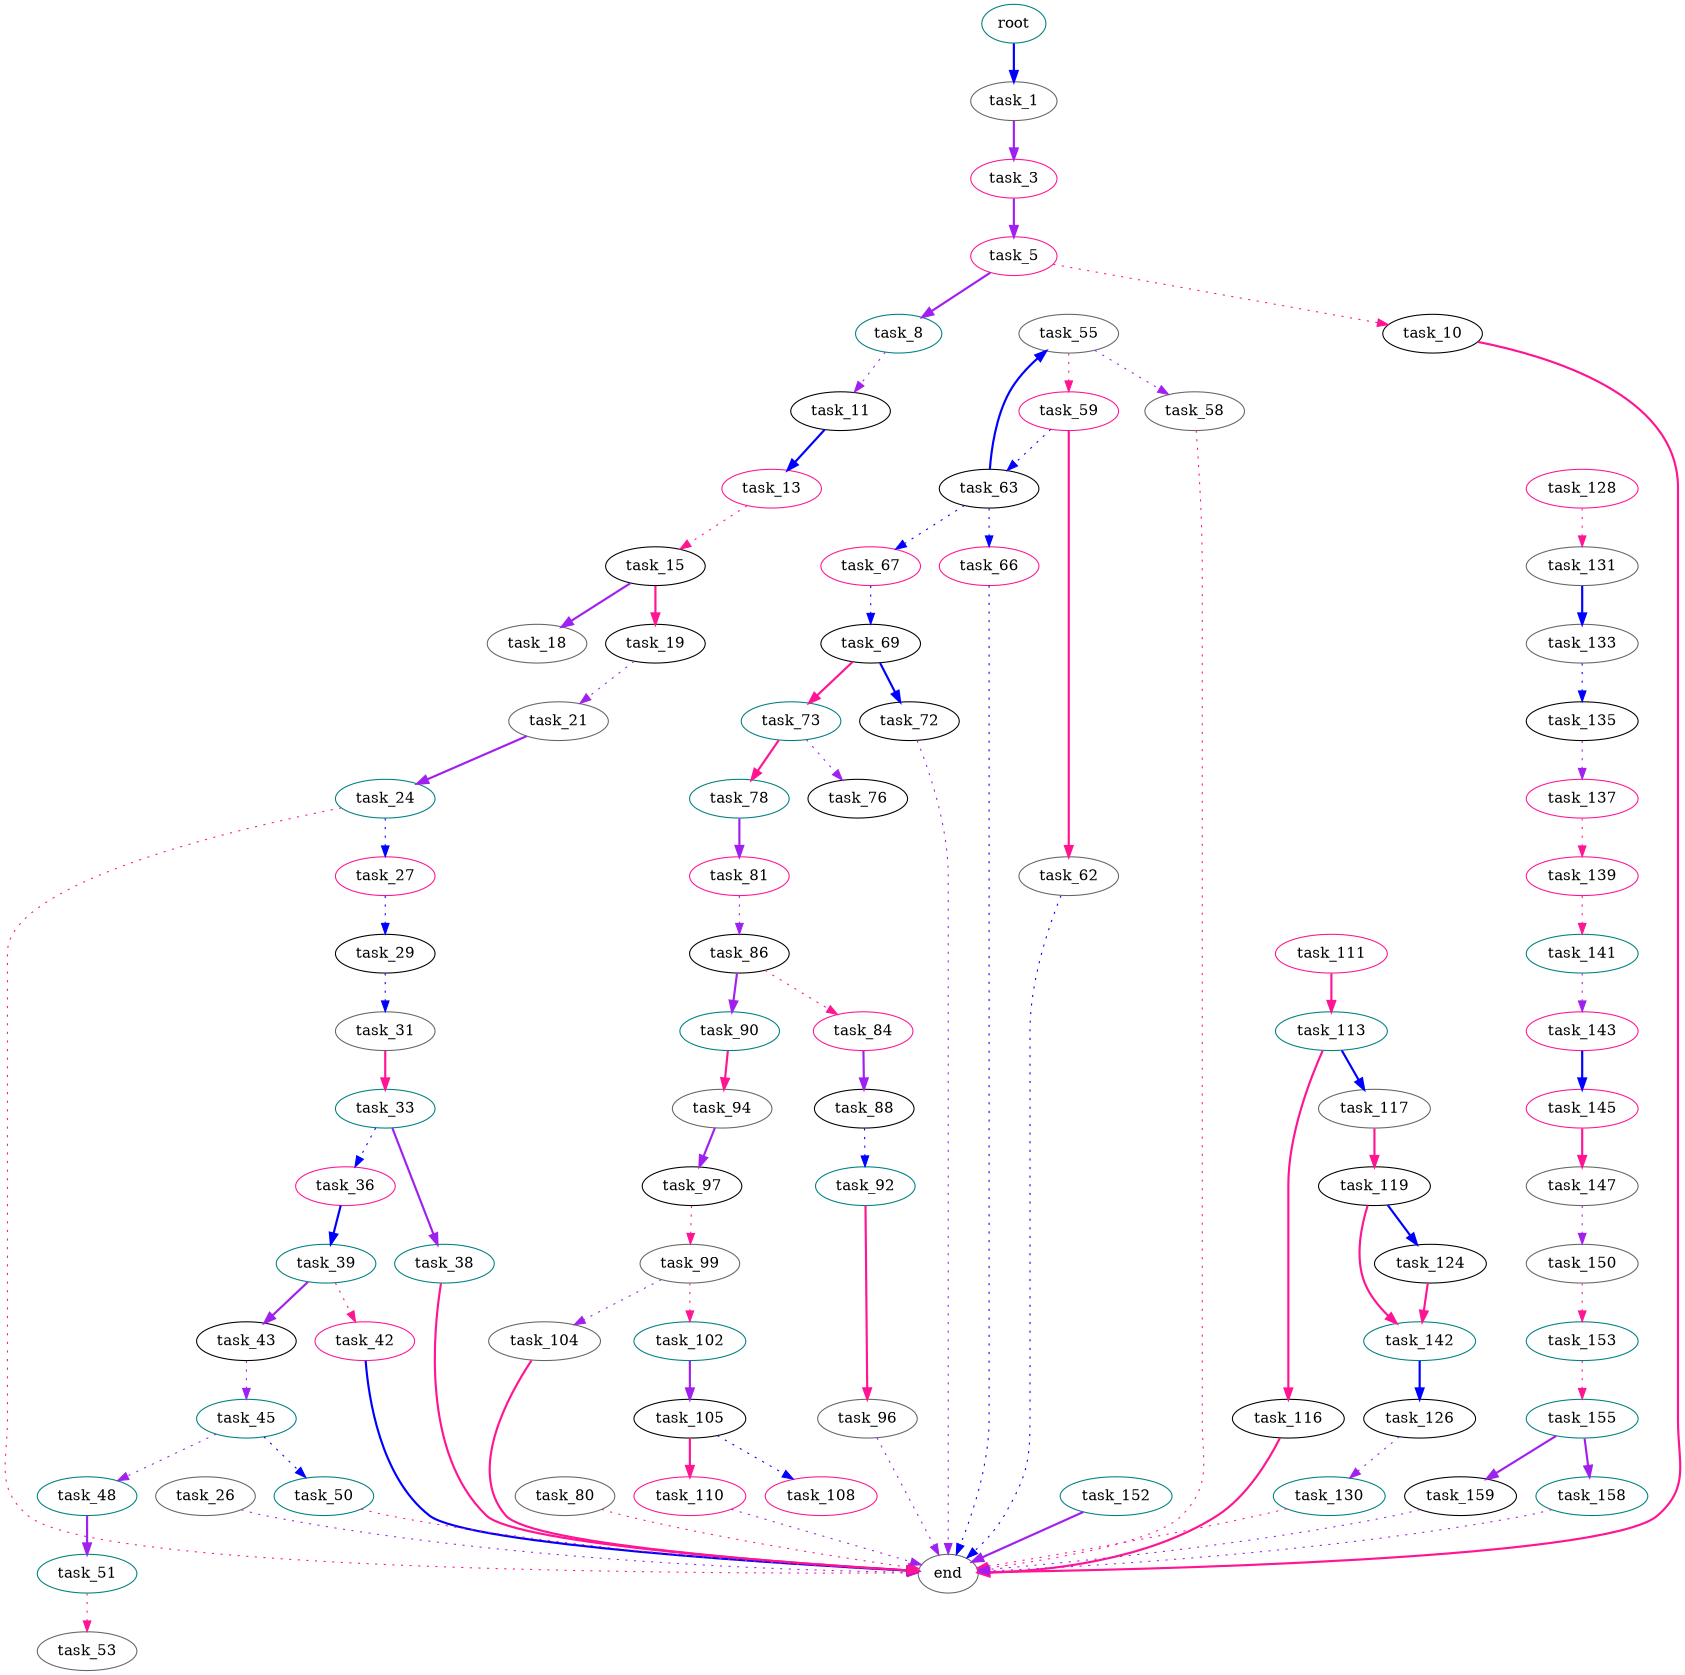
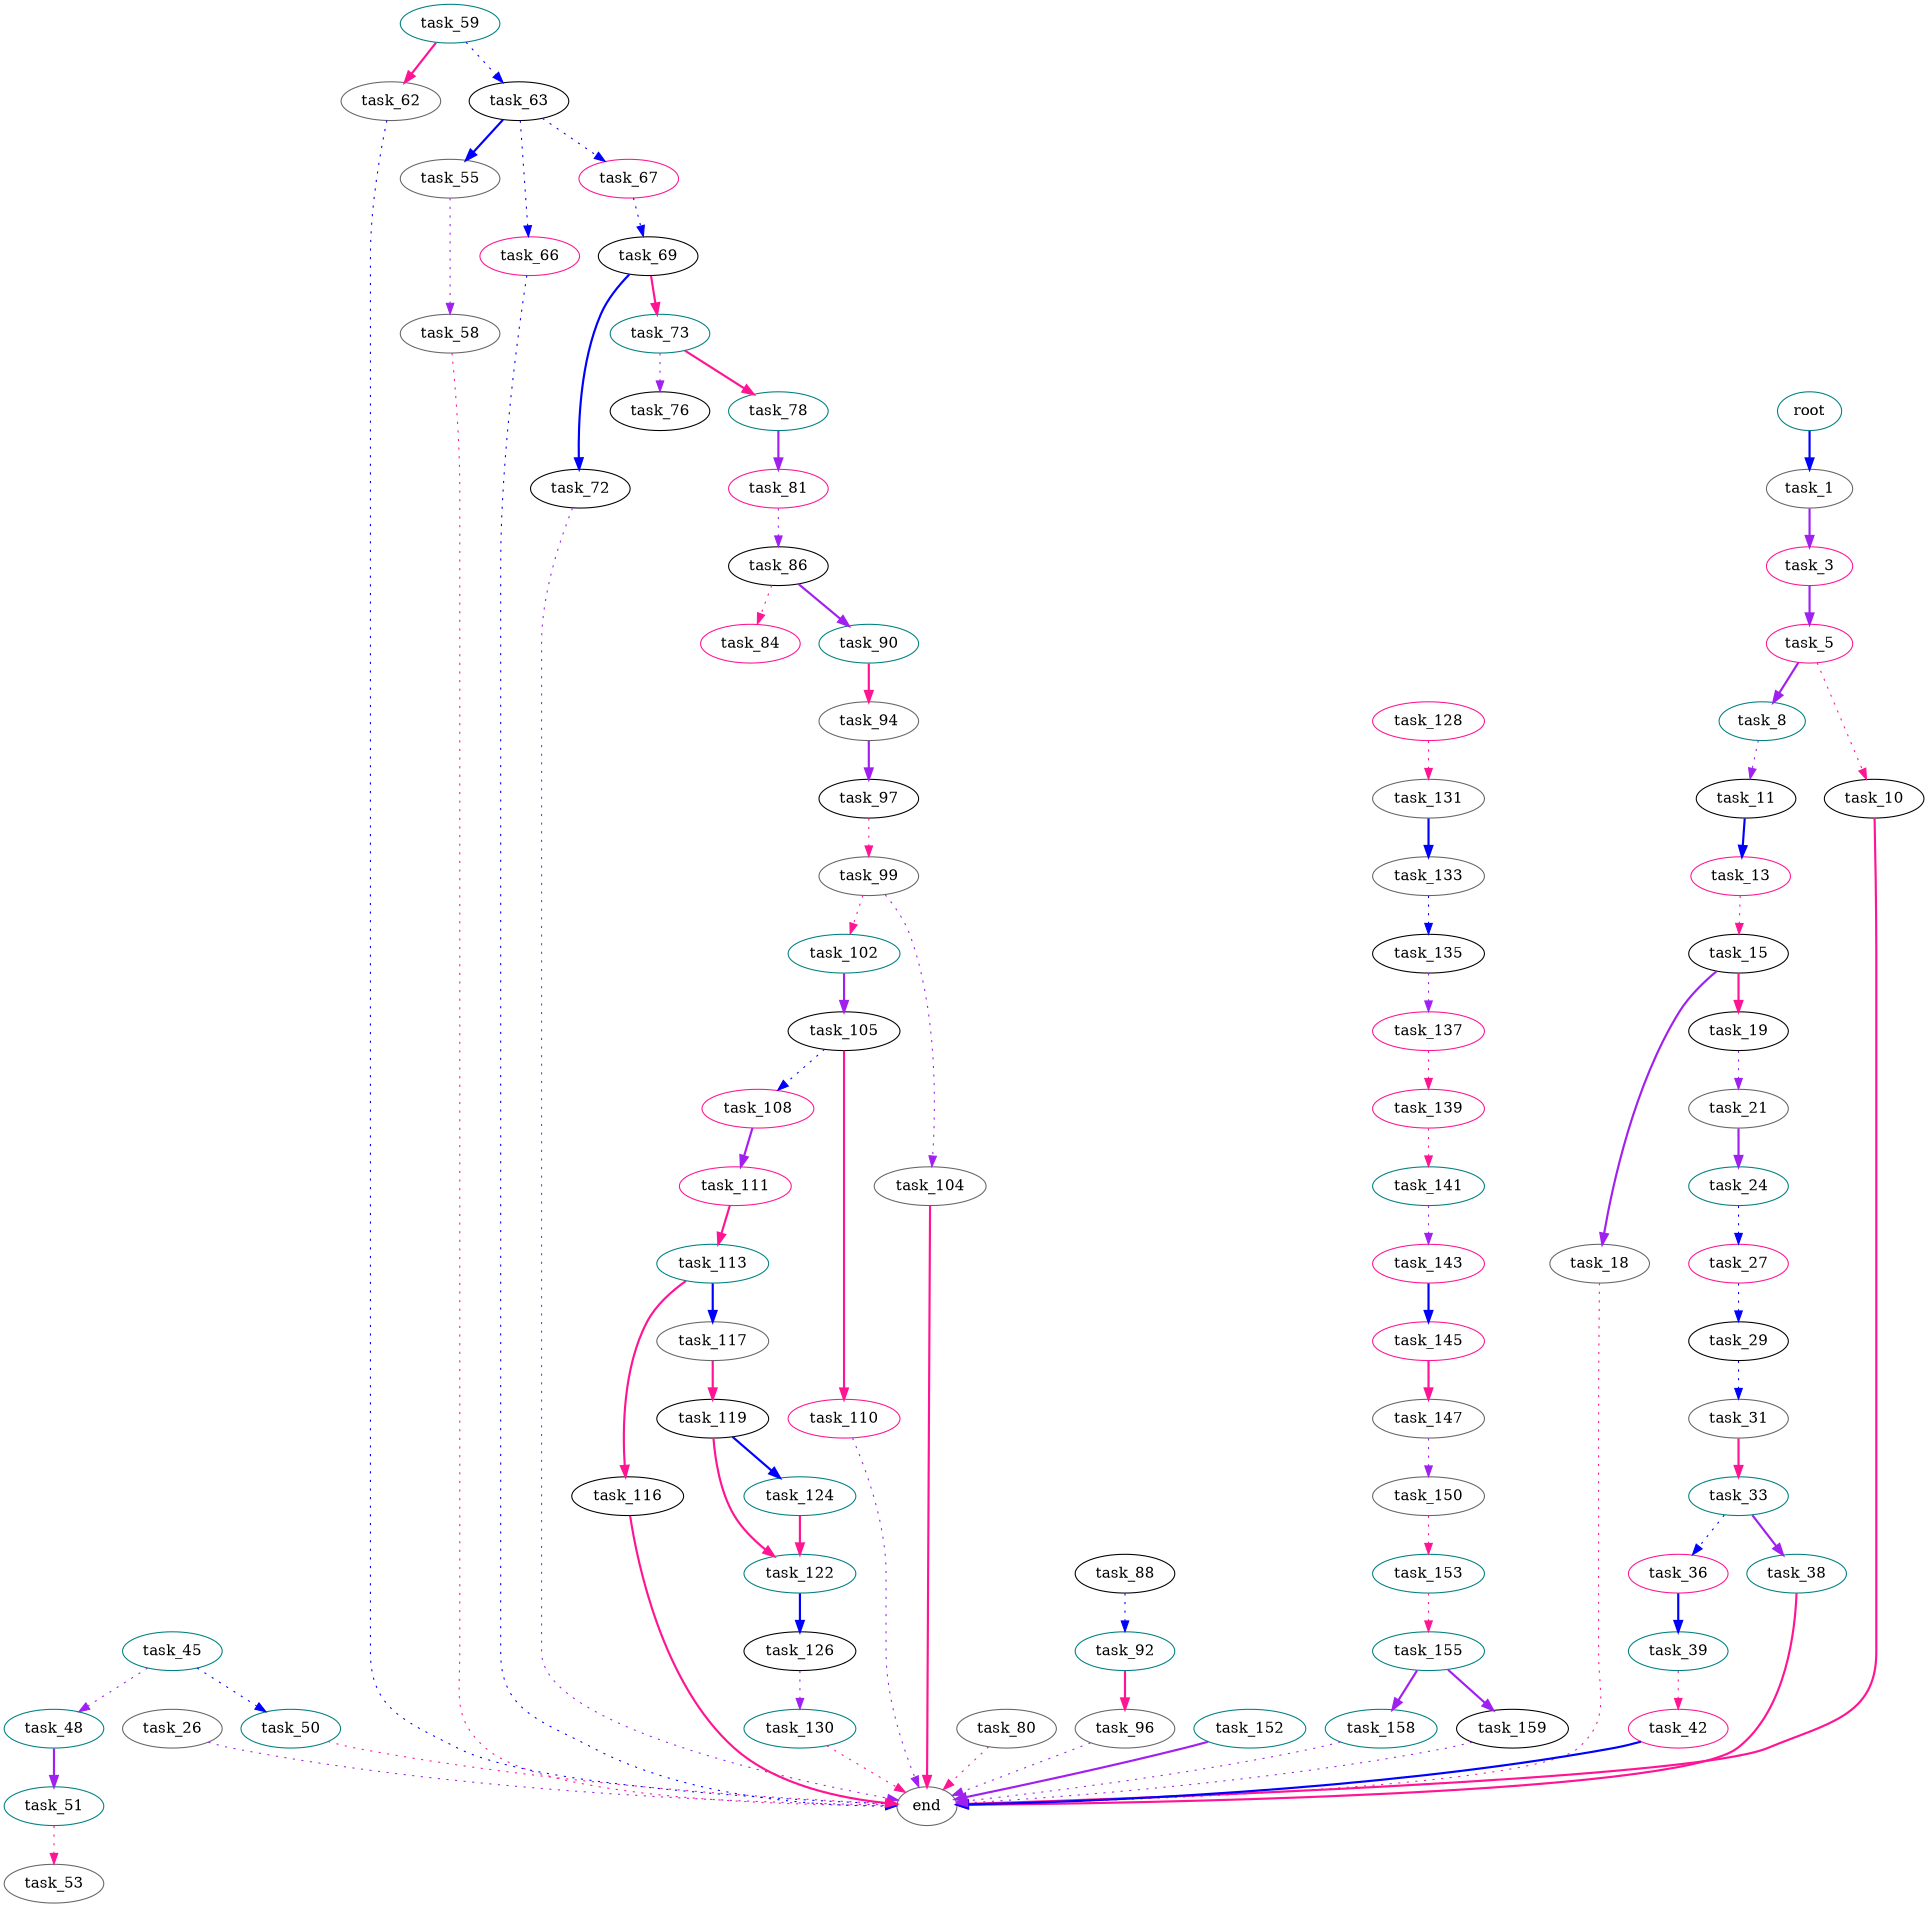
edge "task_55" -> "task_59": removed
node "task_59": color deeppink -> teal
edge "task_84" -> "task_88": removed
edge "task_108" -> "task_111": added
node "task_124": color black -> teal
node "task_43": removed
node "task_142": label "task_142" -> "task_122"
edge "task_24" -> "end": now "task_18" -> "end"
